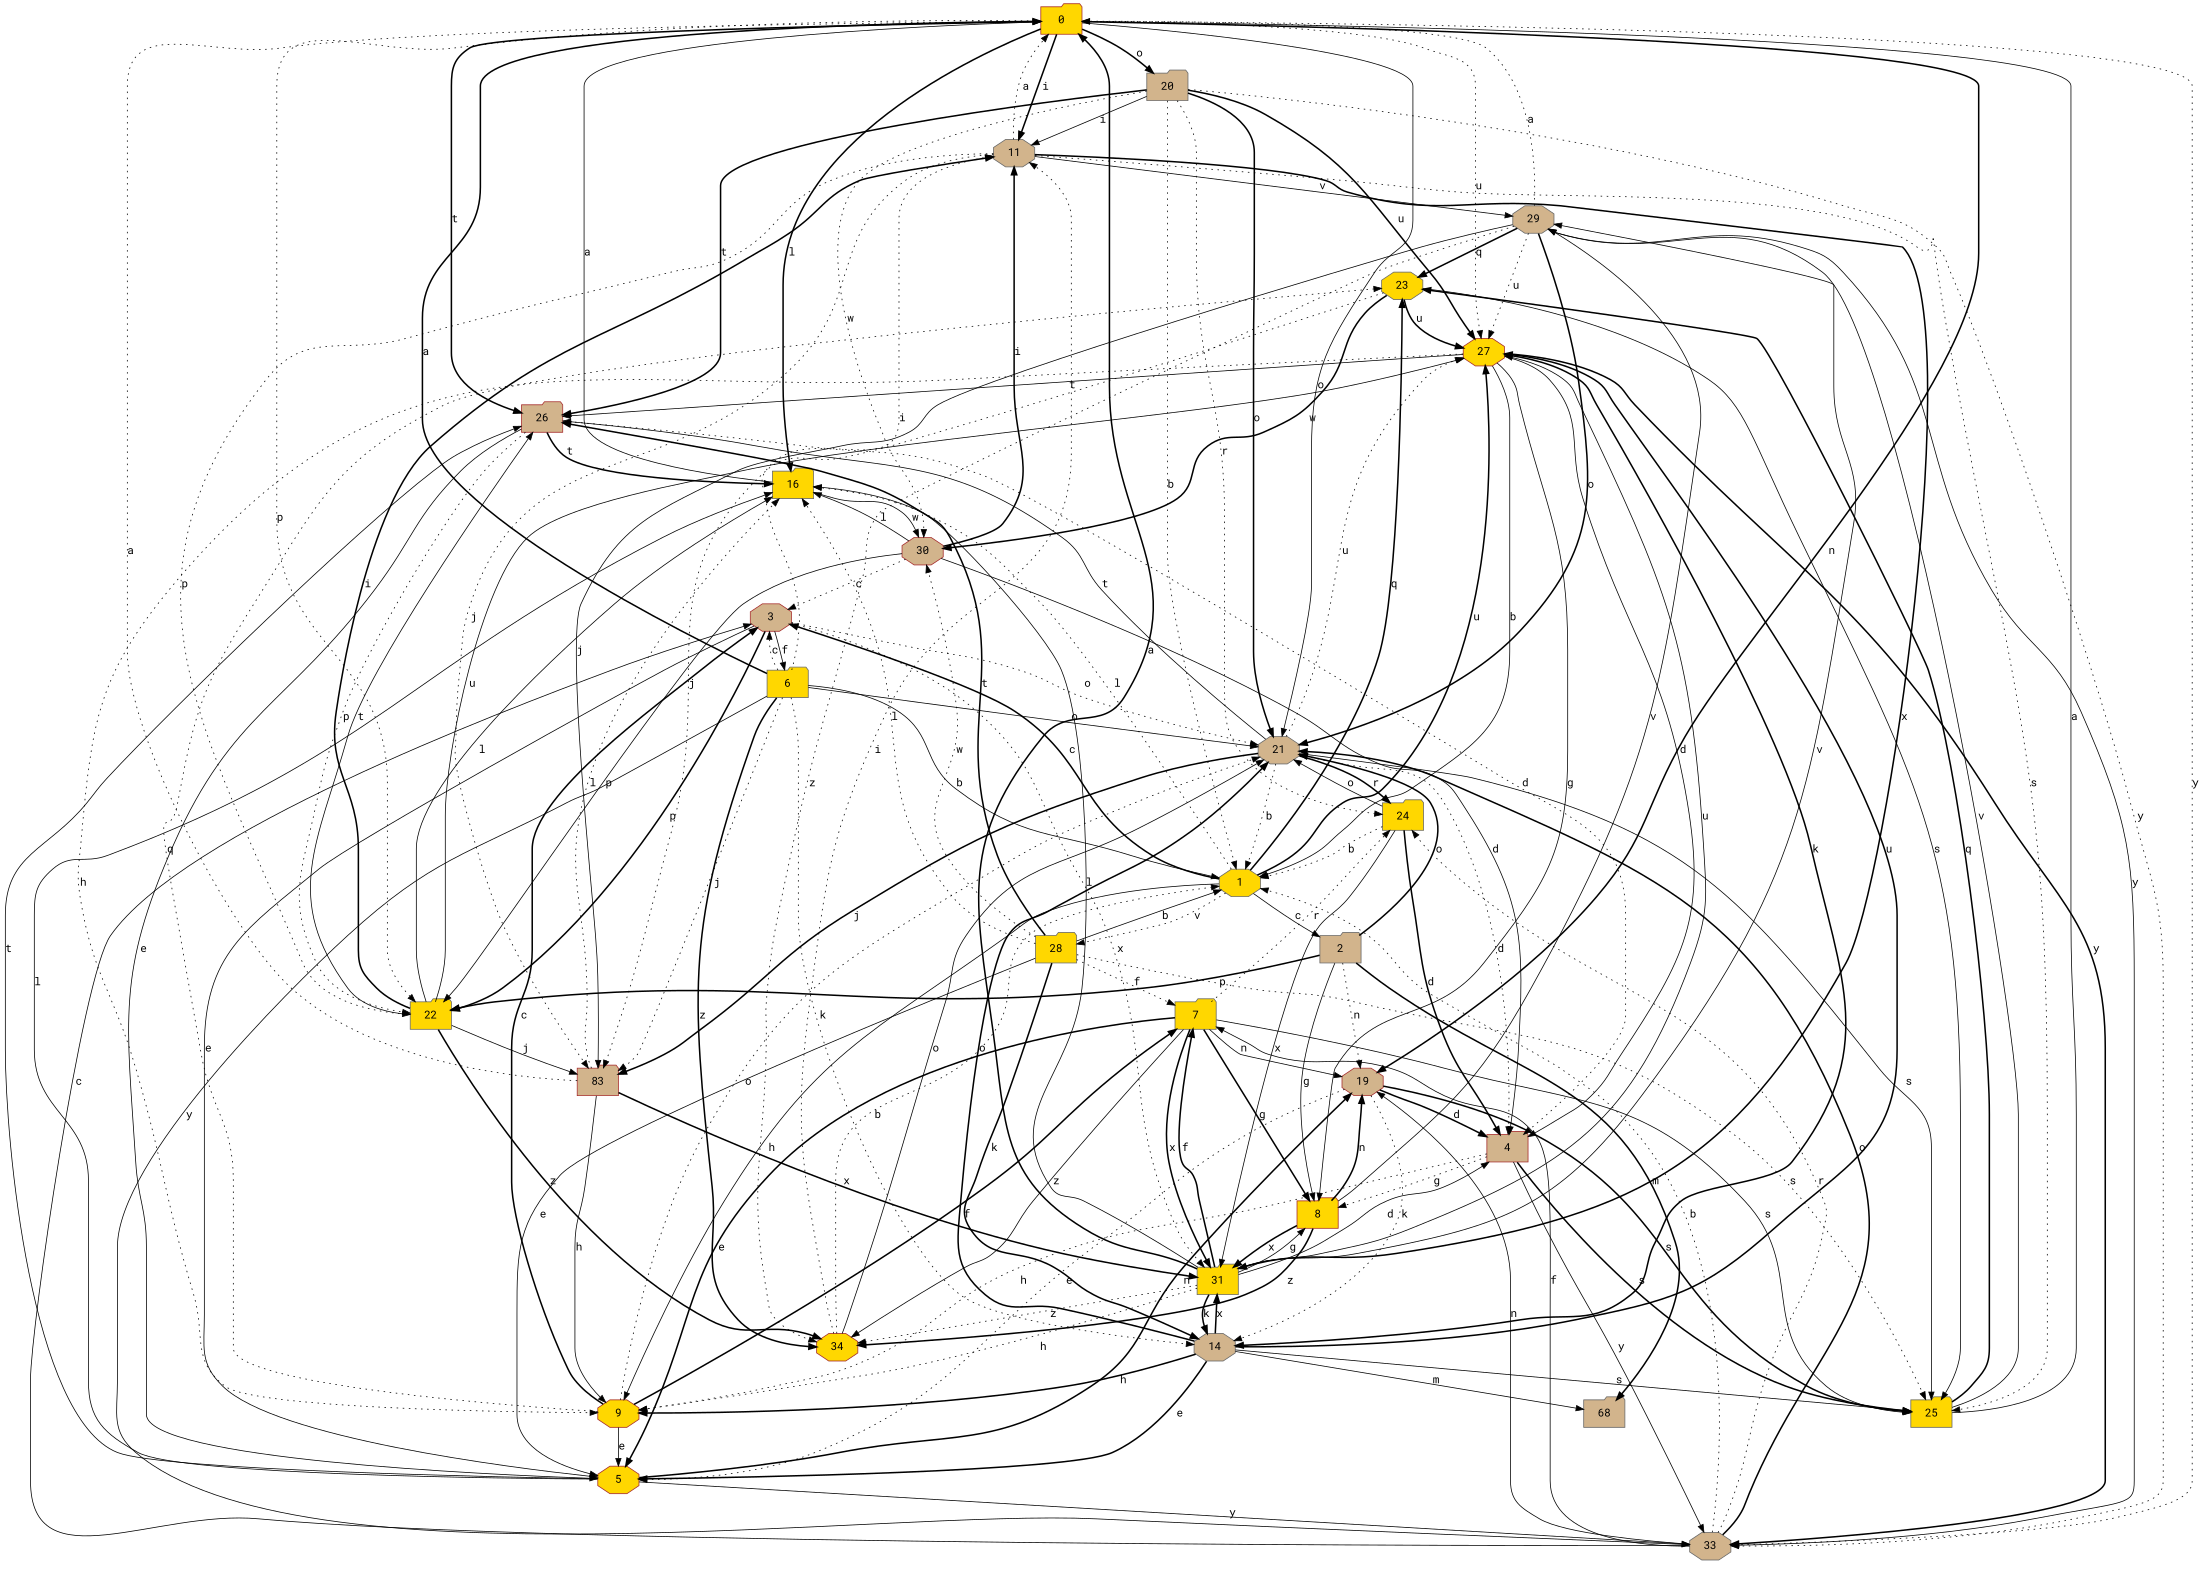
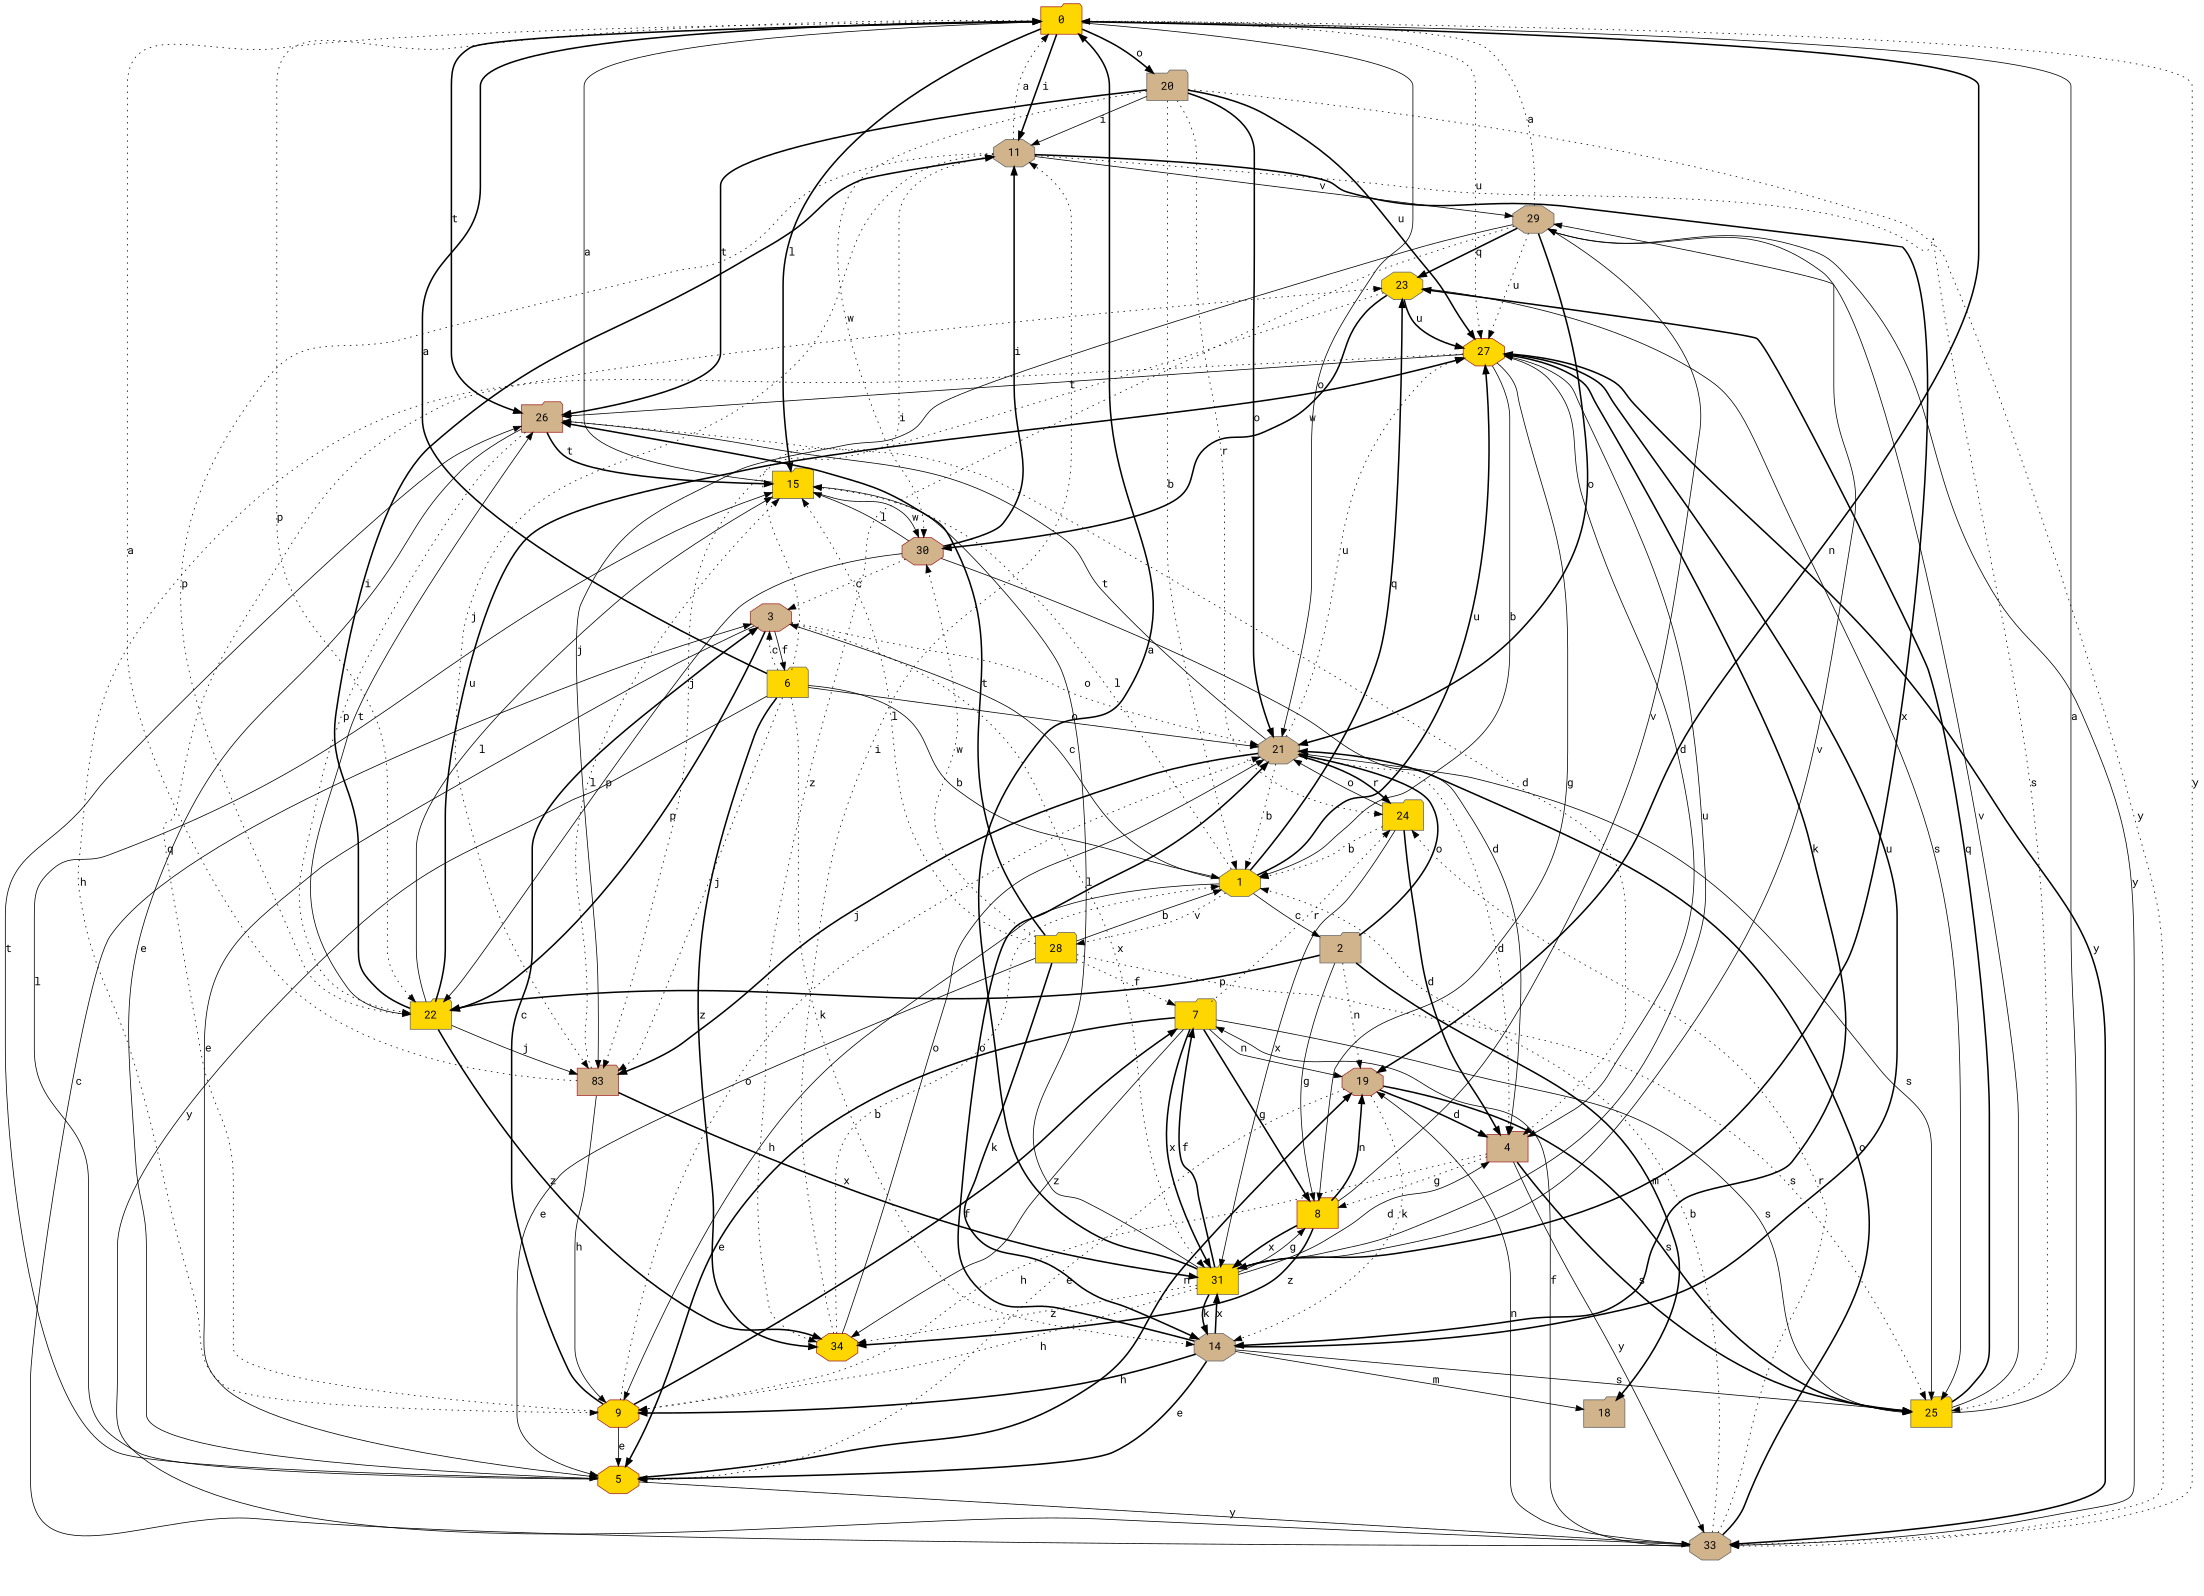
node "16": label "16" -> "15"
edge "22" -> "27": style solid -> bold
edge "1" -> "3": style bold -> solid
node "68": label "68" -> "18"
